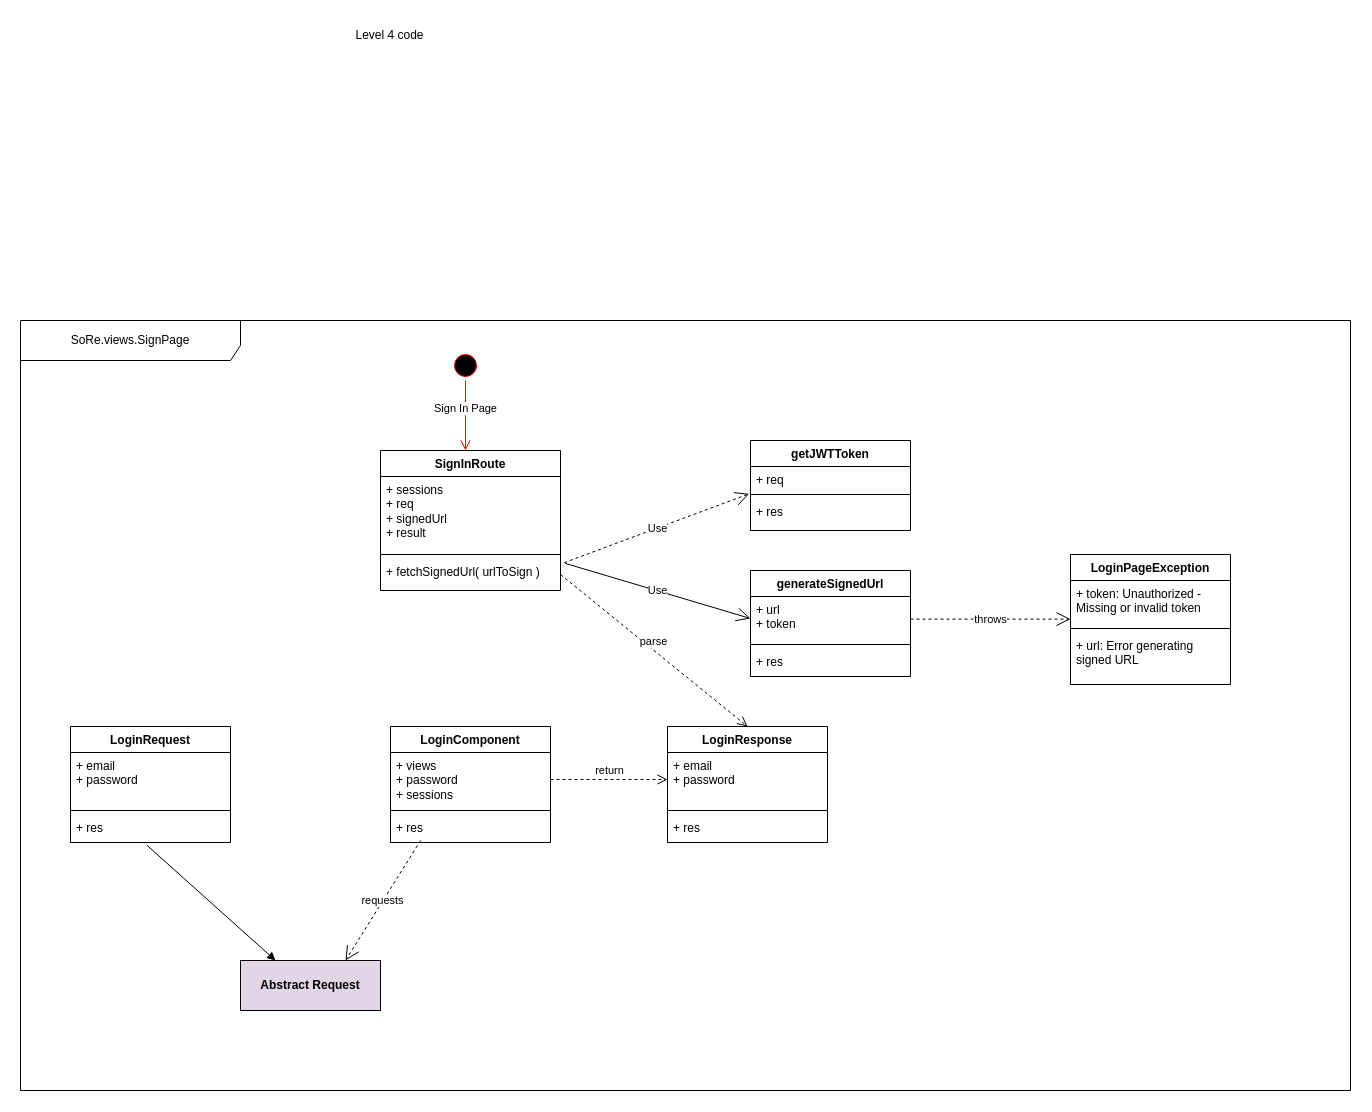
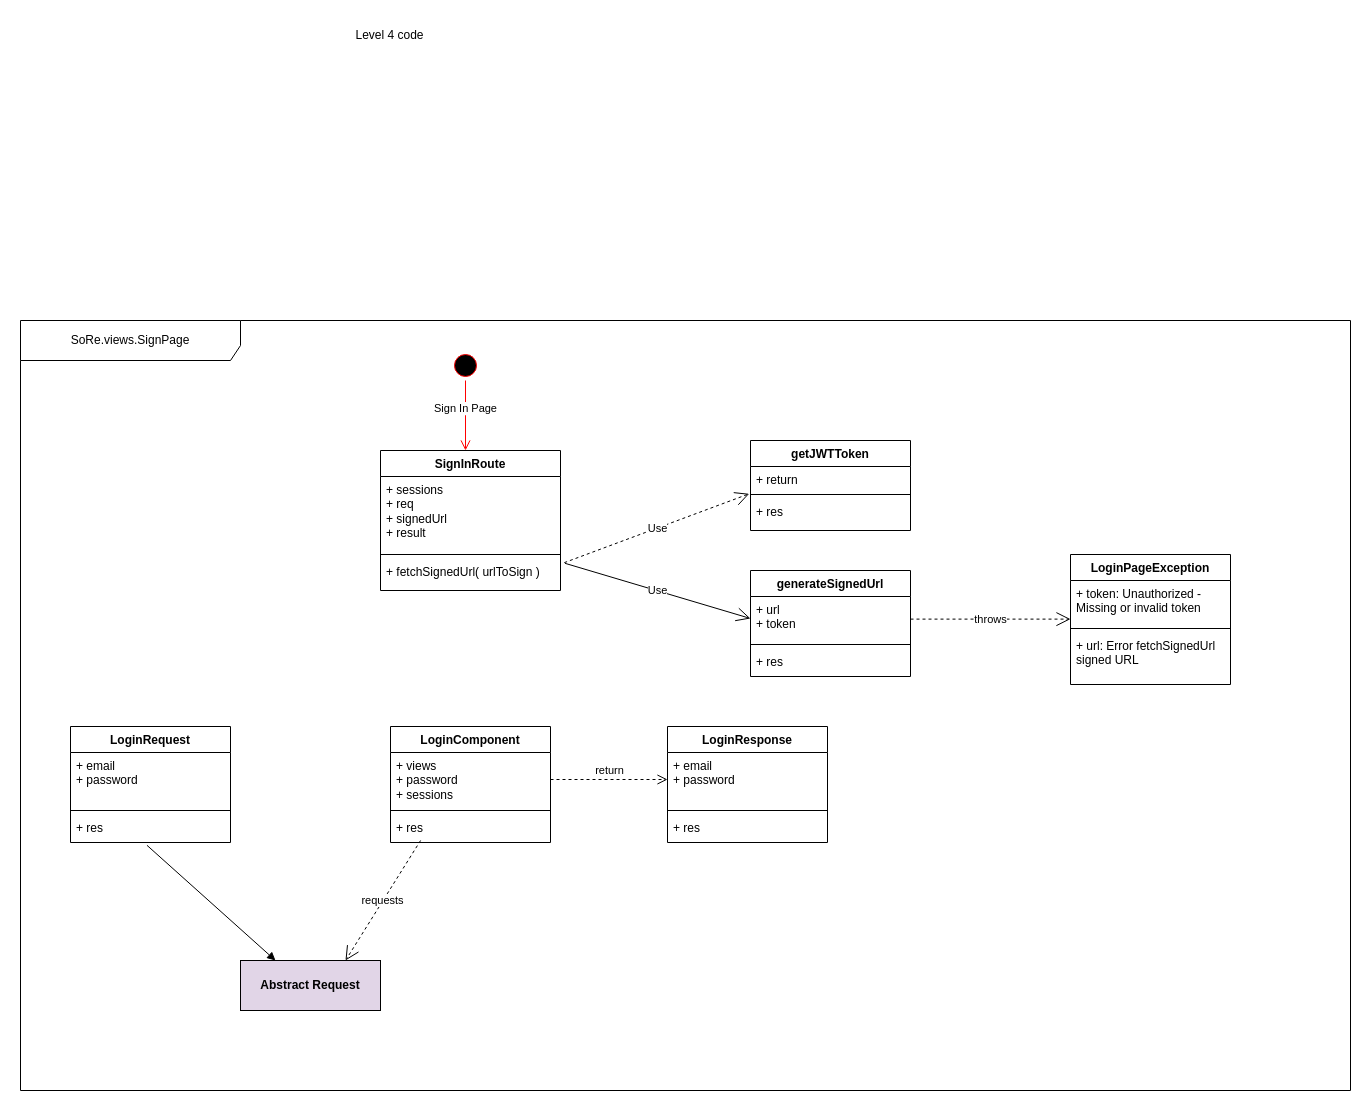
node "+ req": label "+ req" -> "+ return"
edge "+ fetchSignedUrl( urlToSign )" -> "LoginResponse": removed, label "parse"
node "+ url: Error generating signed URL": label "+ url: Error generating signed URL" -> "+ url: Error fetchSignedUrl signed URL"
